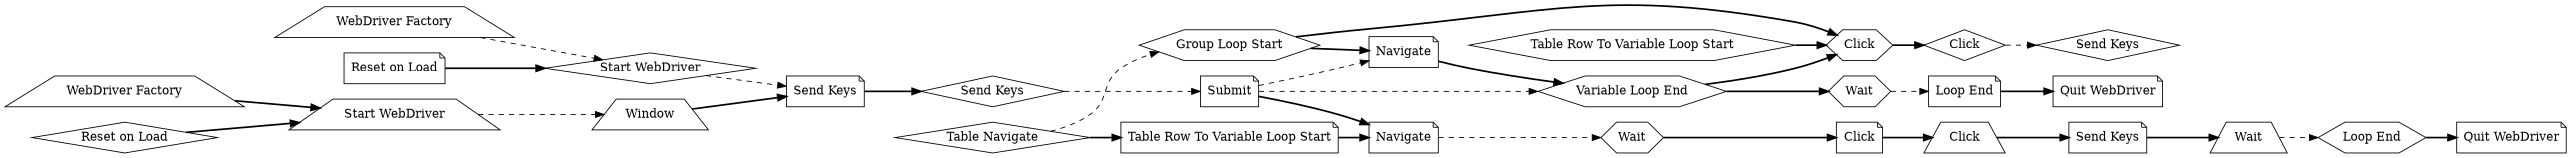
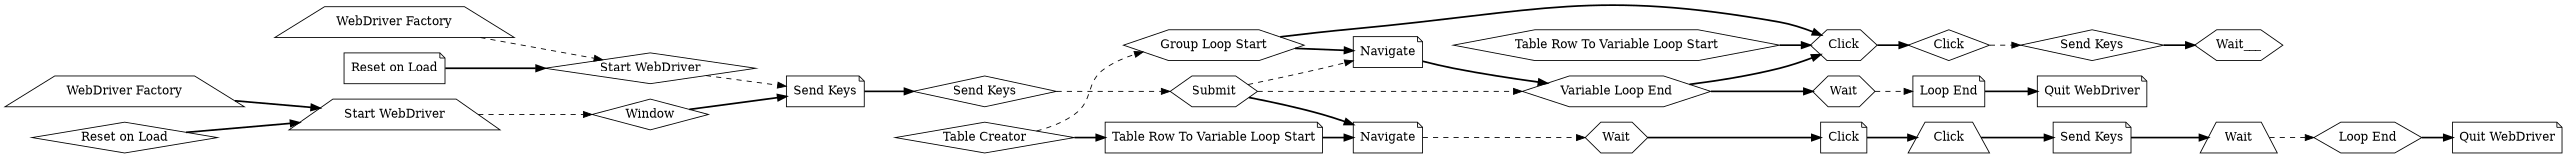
node "Wait___": added
node "Submit": shape note -> hexagon
node "Window": shape trapezium -> diamond
node "Table Navigate": label "Table Navigate" -> "Table Creator"
